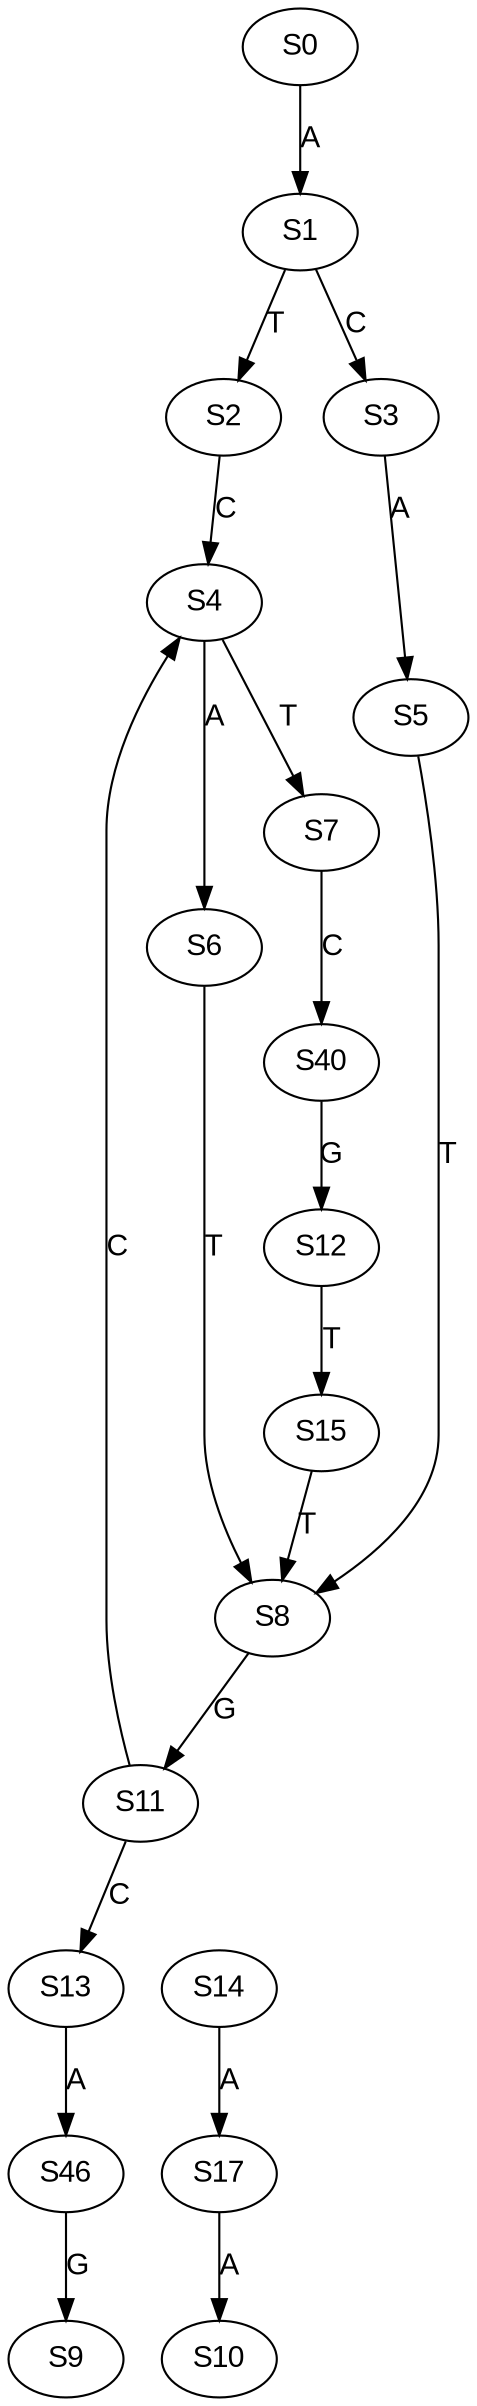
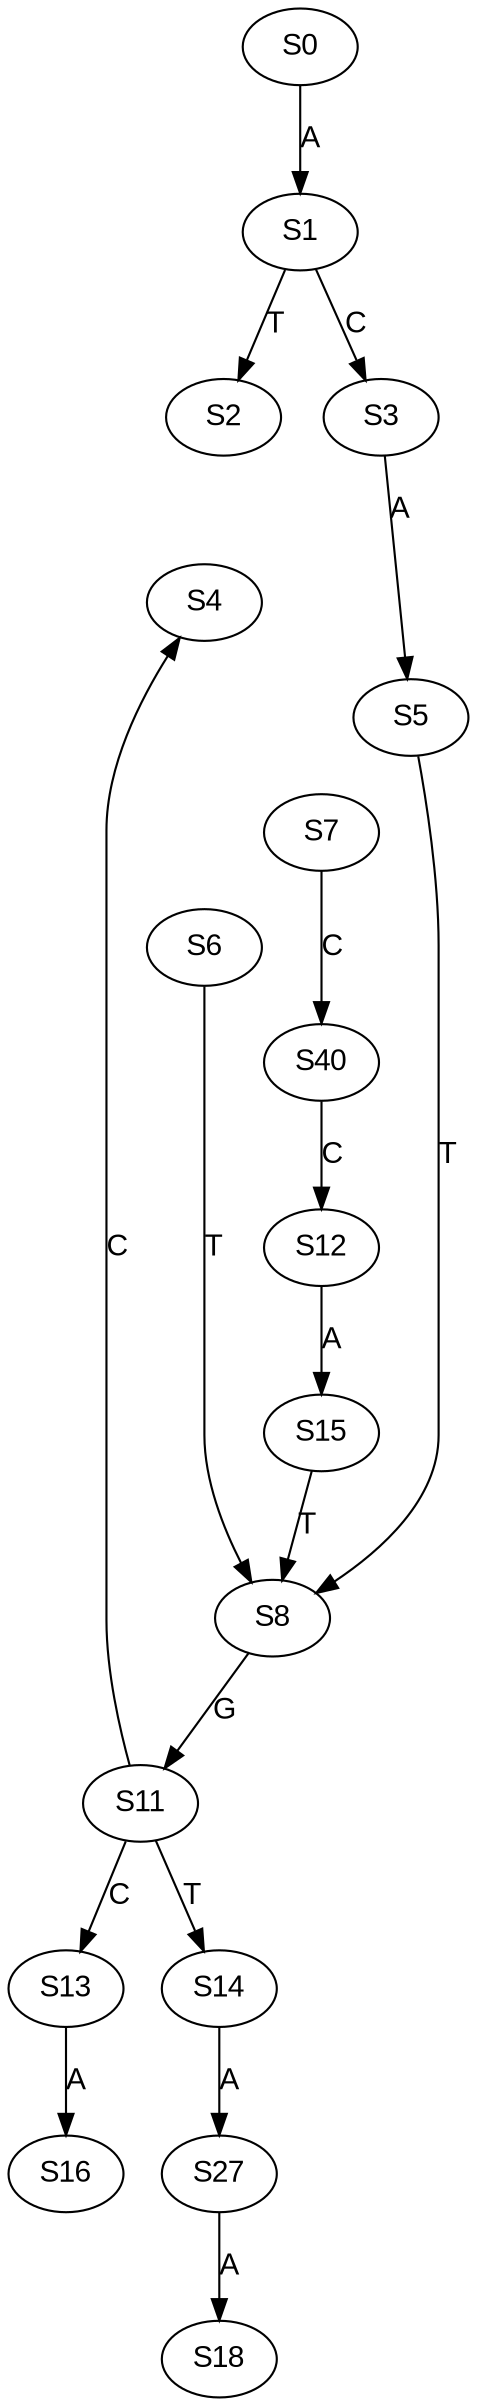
edge "S2" -> "S4": removed, label "C"
edge "S4" -> "S7": removed, label "T"
edge "S4" -> "S6": removed, label "A"
edge "S40" -> "S12": label "G" -> "C"
edge "S12" -> "S15": label "T" -> "A"
edge "S11" -> "S14": added, label "T"
node "S46": label "S46" -> "S16"
node "S17": label "S17" -> "S27"
node "S9": removed
node "S10": label "S10" -> "S18"
